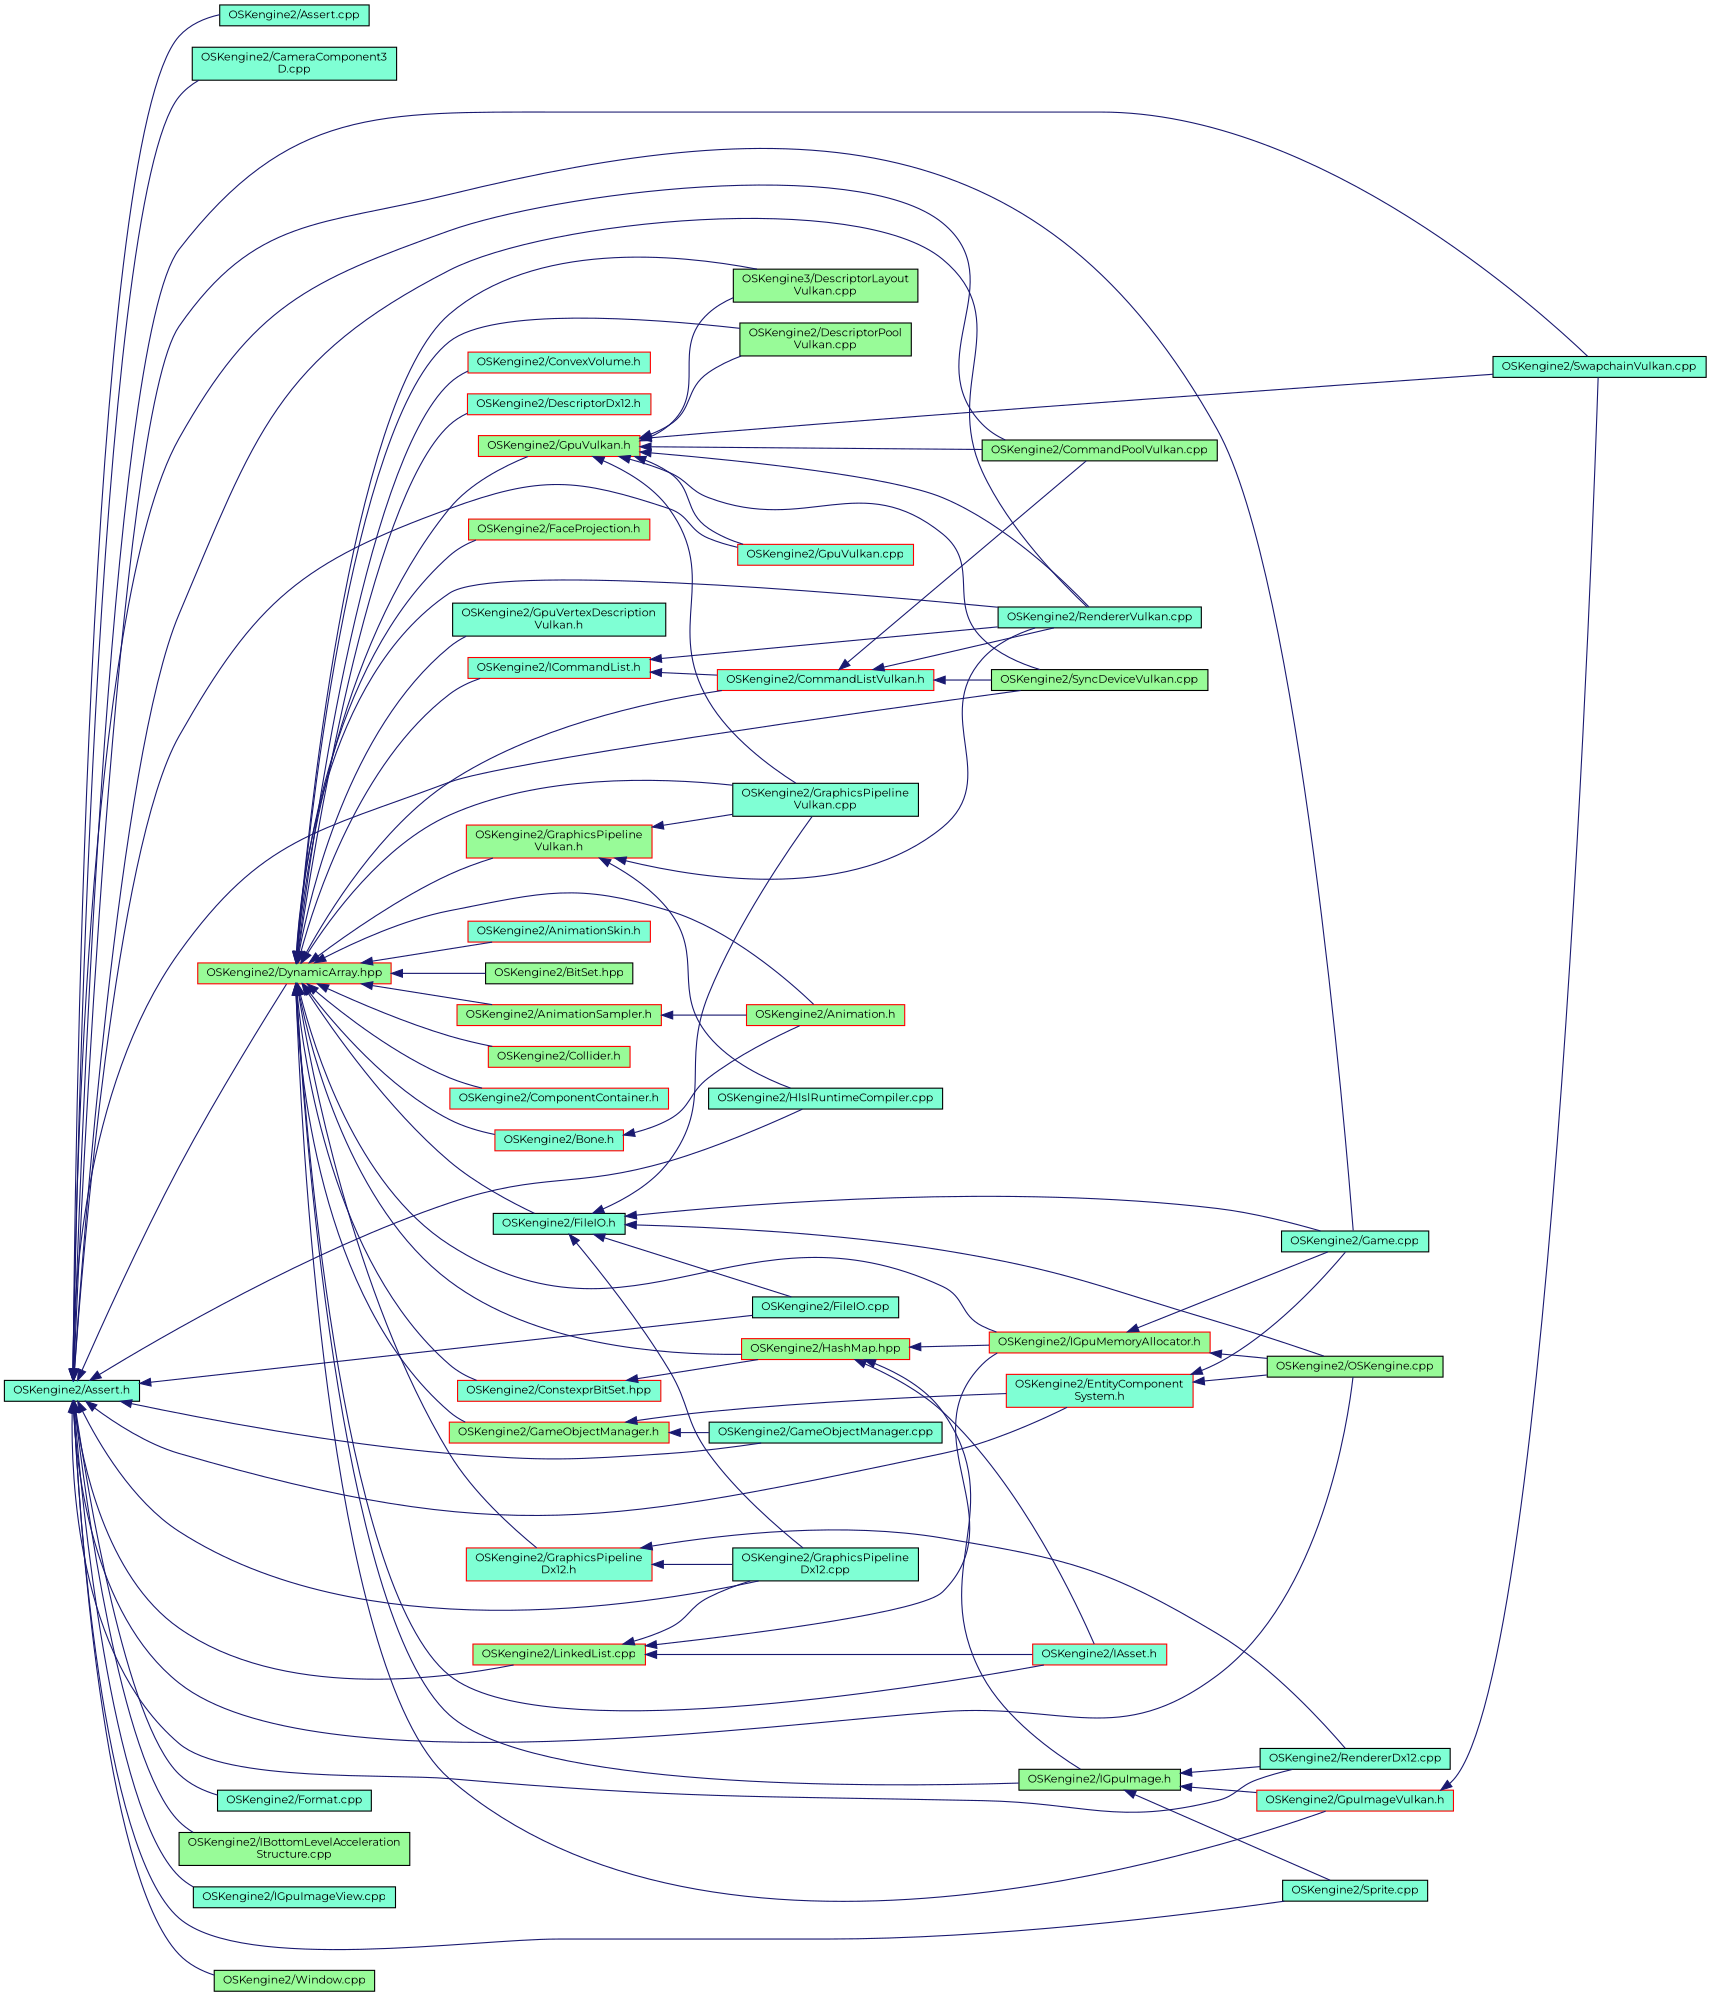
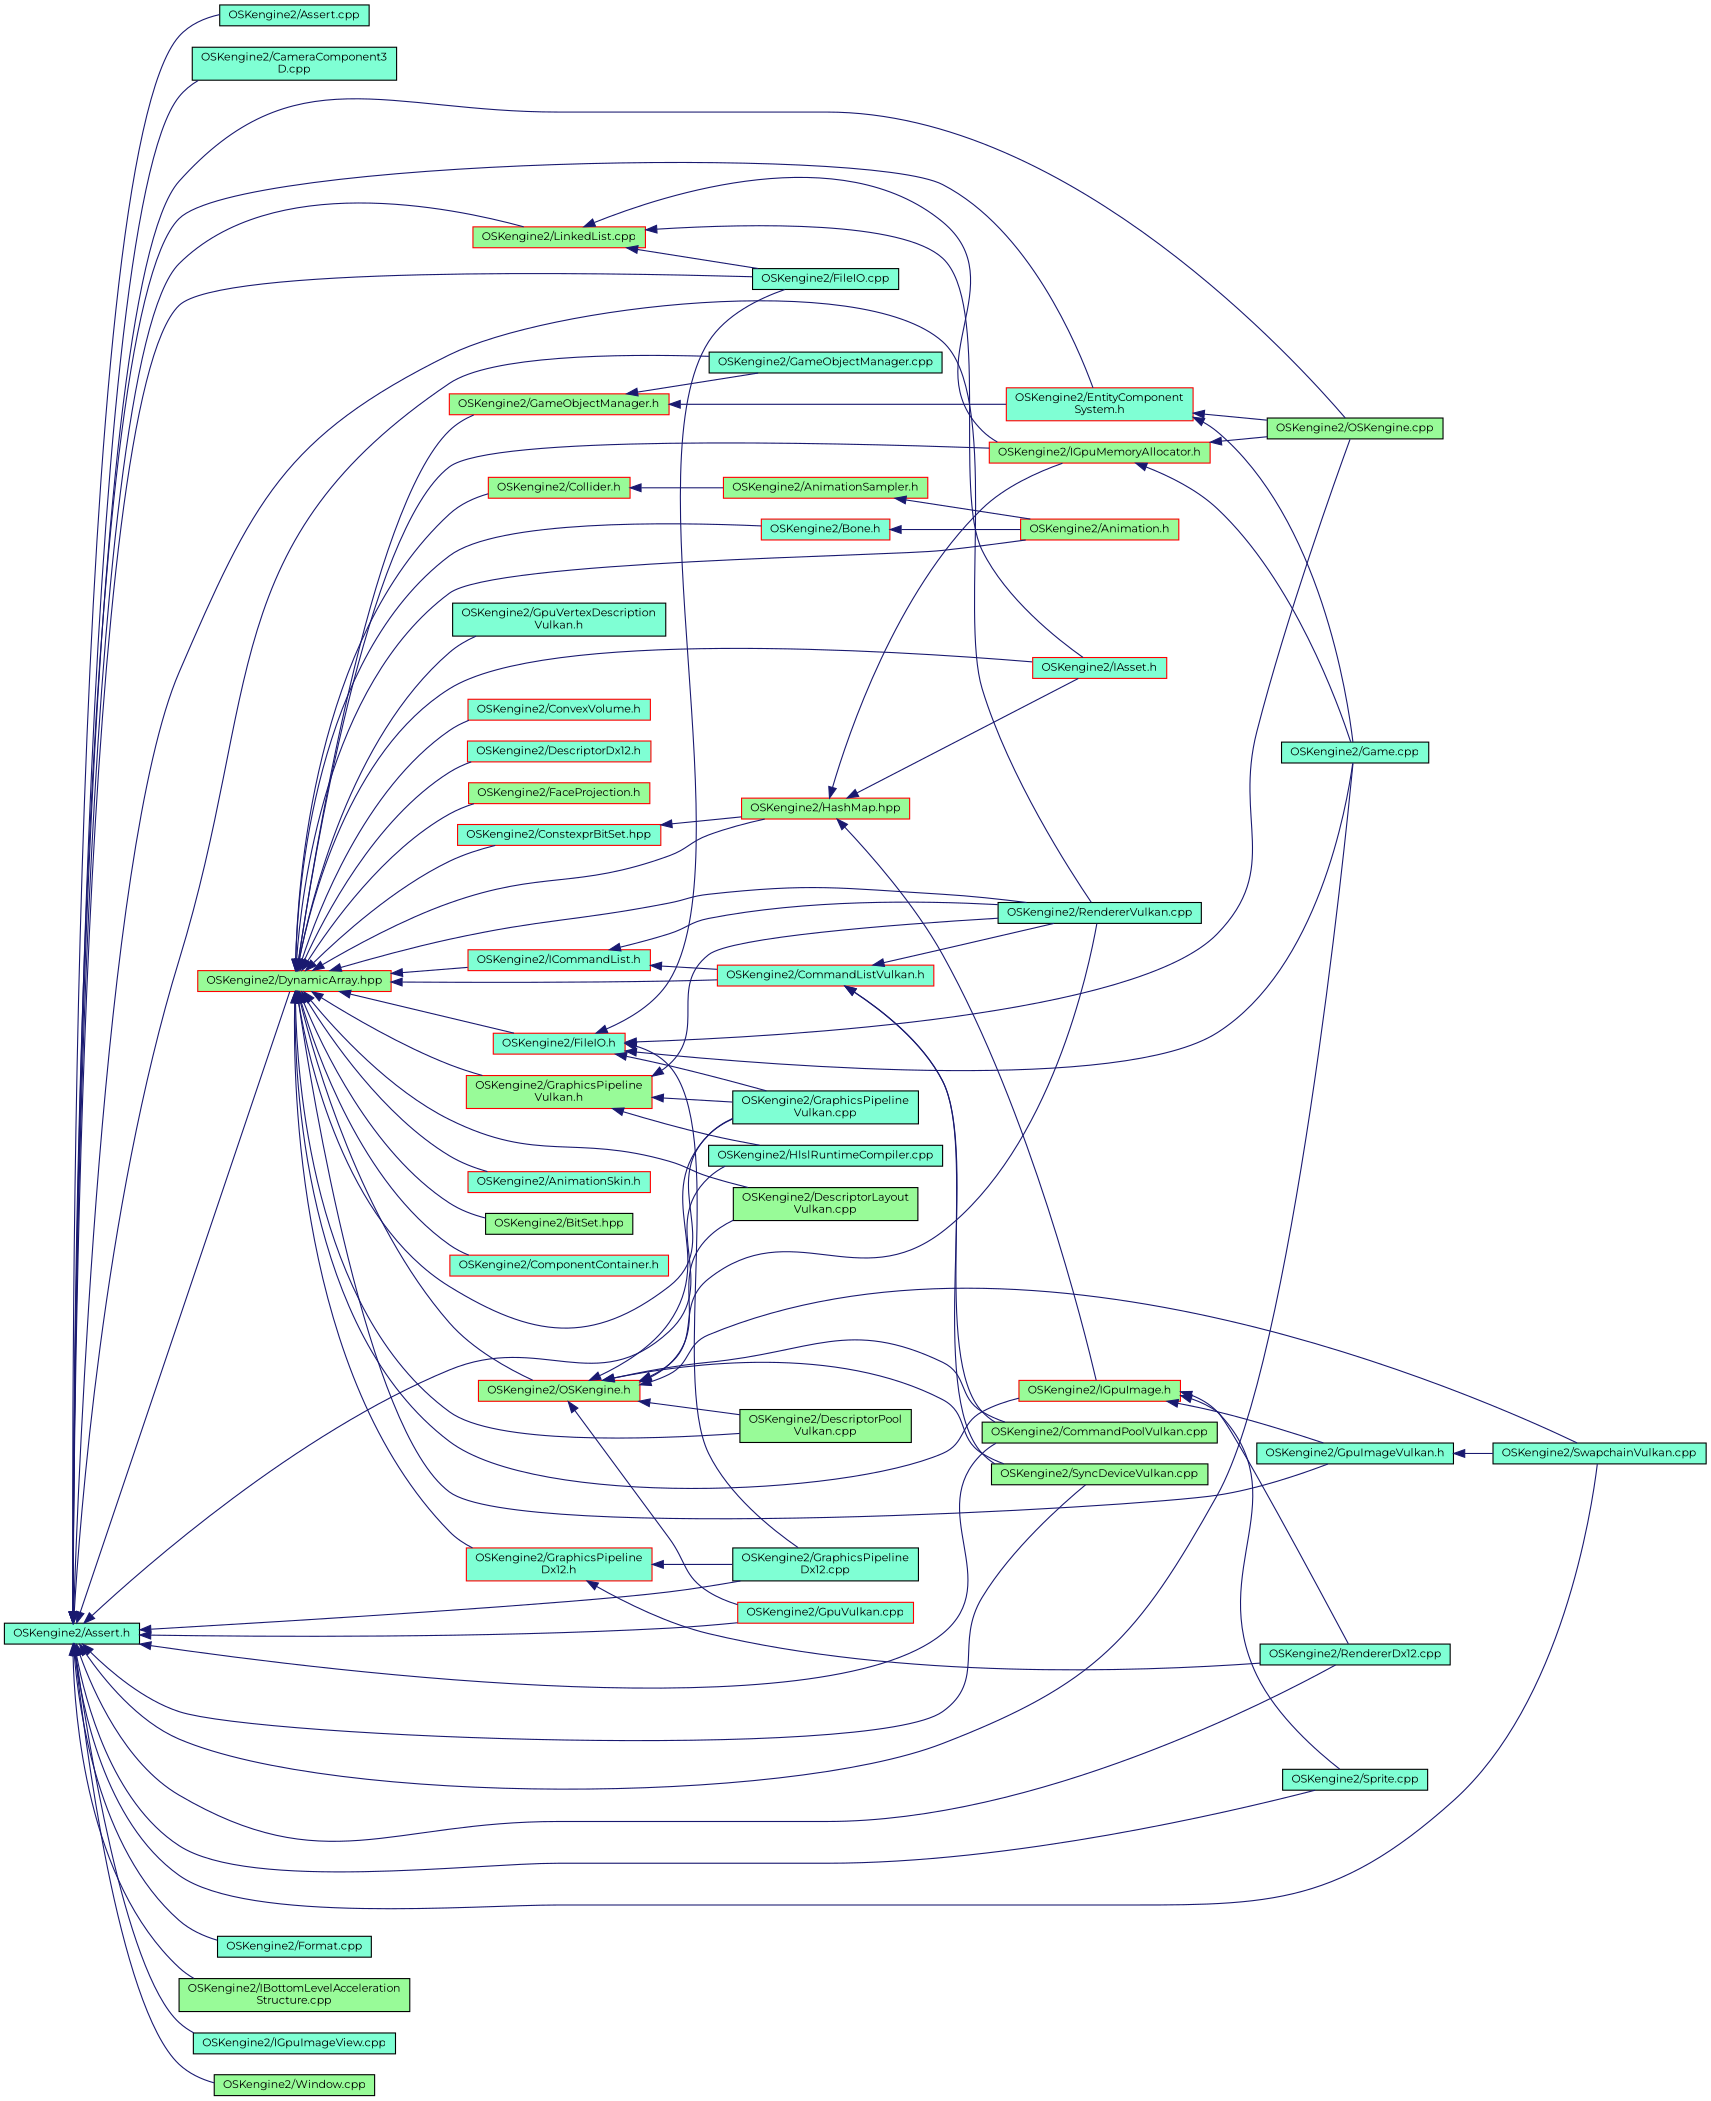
node "OSKengine3/DescriptorLayout Vulkan.cpp": label "OSKengine3/DescriptorLayout Vulkan.cpp" -> "OSKengine2/DescriptorLayout Vulkan.cpp"
node "OSKengine2/GpuVulkan.h": label "OSKengine2/GpuVulkan.h" -> "OSKengine2/OSKengine.h"
edge "OSKengine2/AnimationSampler.h" -> "OSKengine2/DynamicArray.hpp": now "OSKengine2/AnimationSampler.h" -> "OSKengine2/Collider.h"
node "OSKengine2/FileIO.h": color black -> red
edge "OSKengine2/GraphicsPipeline Dx12.cpp" -> "OSKengine2/LinkedList.cpp": now "OSKengine2/FileIO.cpp" -> "OSKengine2/LinkedList.cpp"
node "OSKengine2/IGpuImage.h": color black -> red
node "OSKengine2/GpuImageVulkan.h": color red -> black
